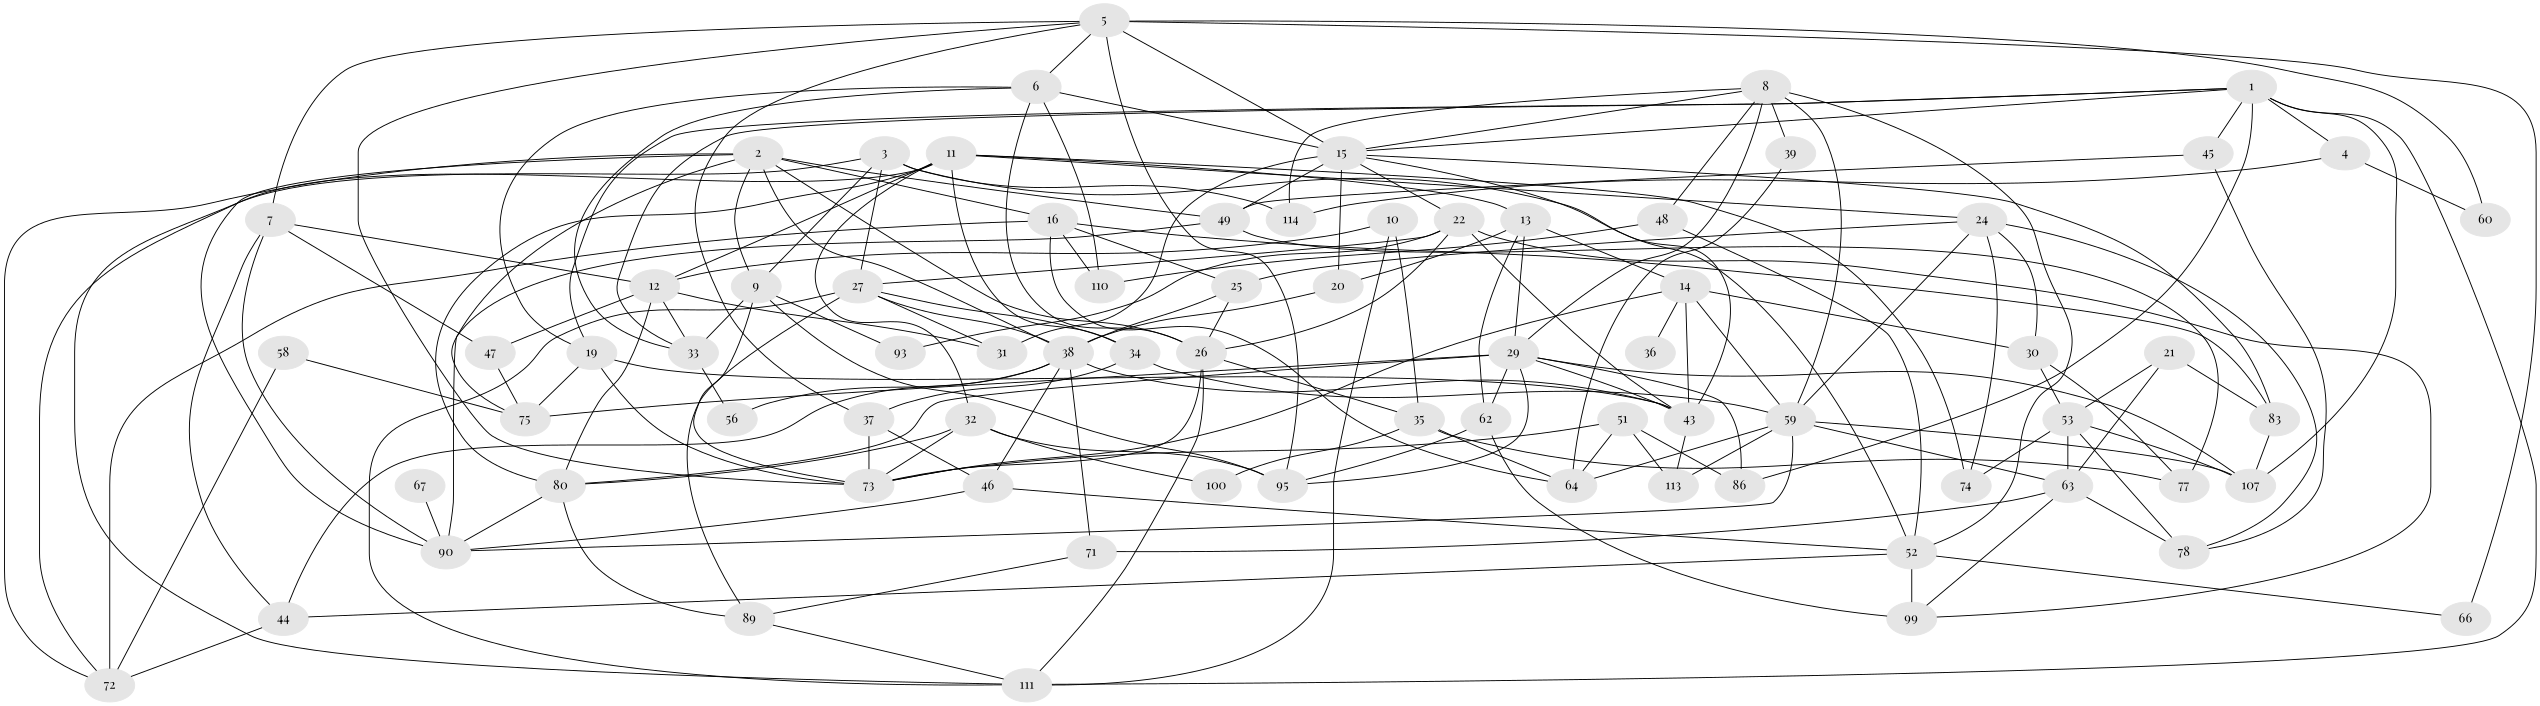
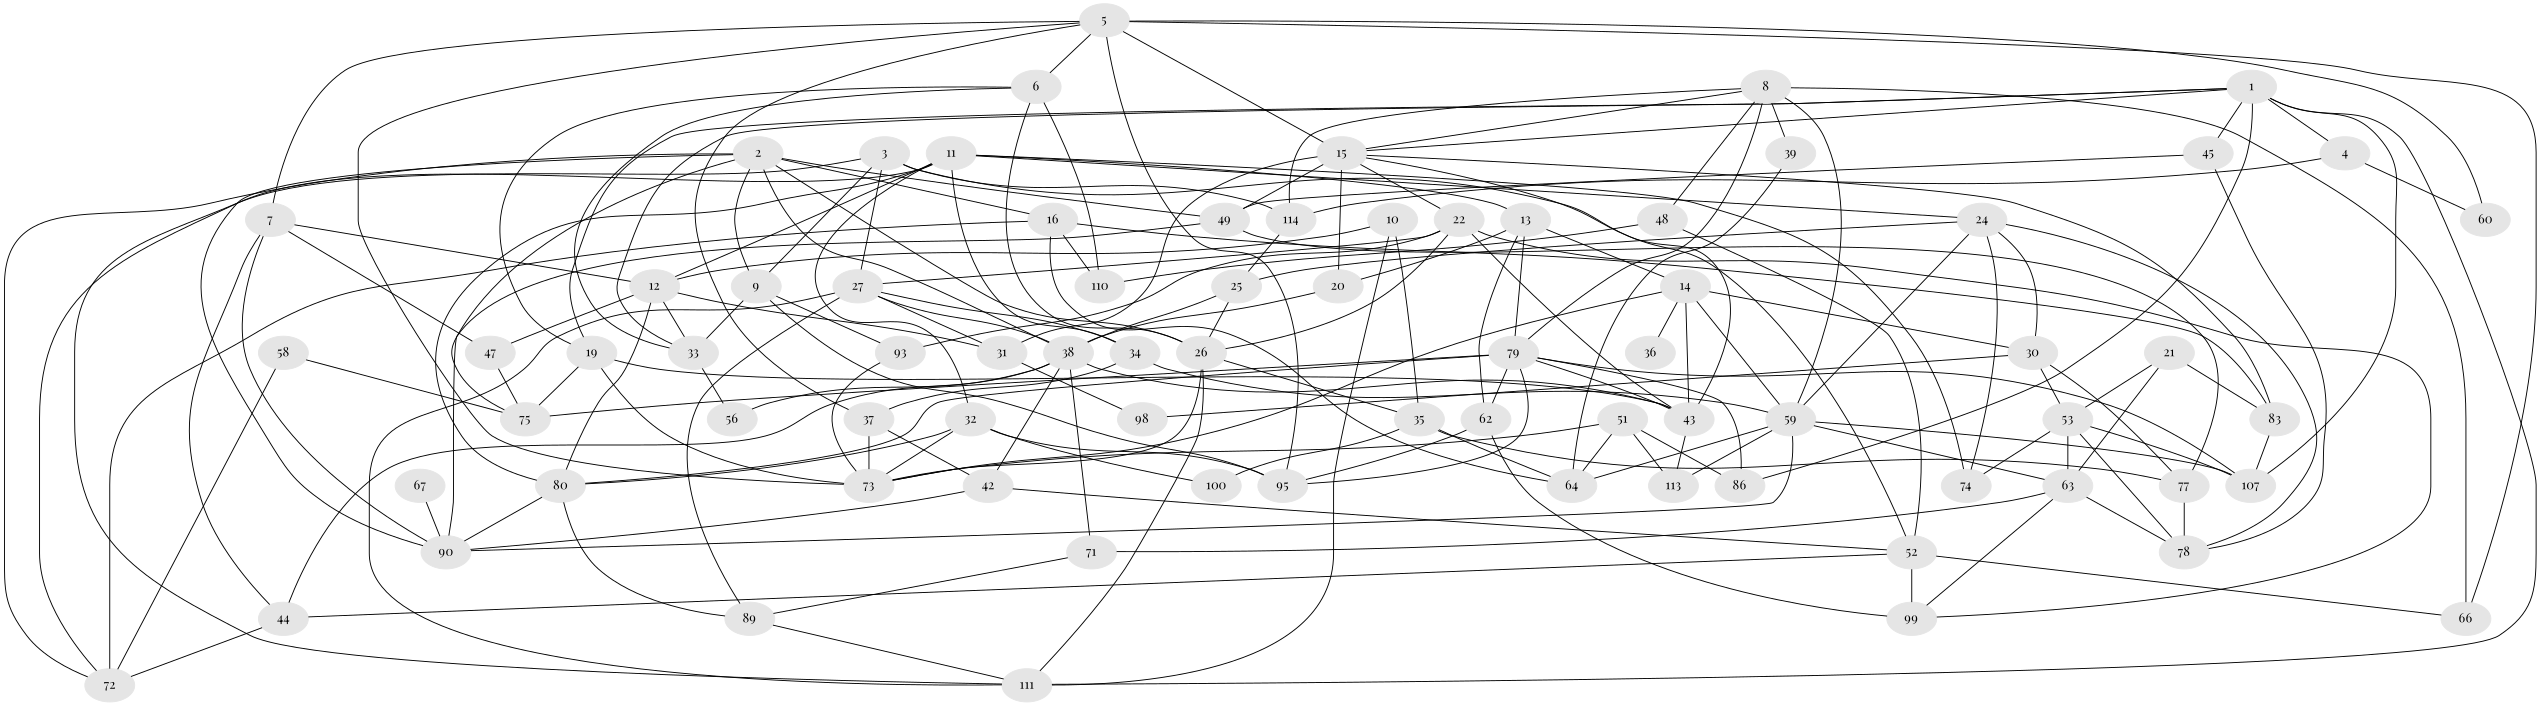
edge "6" -- "15": removed
edge "16" -- "25": now "114" -- "25"
edge "8" -- "52": now "8" -- "66"
node "29": label "29" -> "79"
node "98": added
edge "9" -- "73": now "93" -- "73"
node "46": label "46" -> "42"
edge "77" -- "78": added
